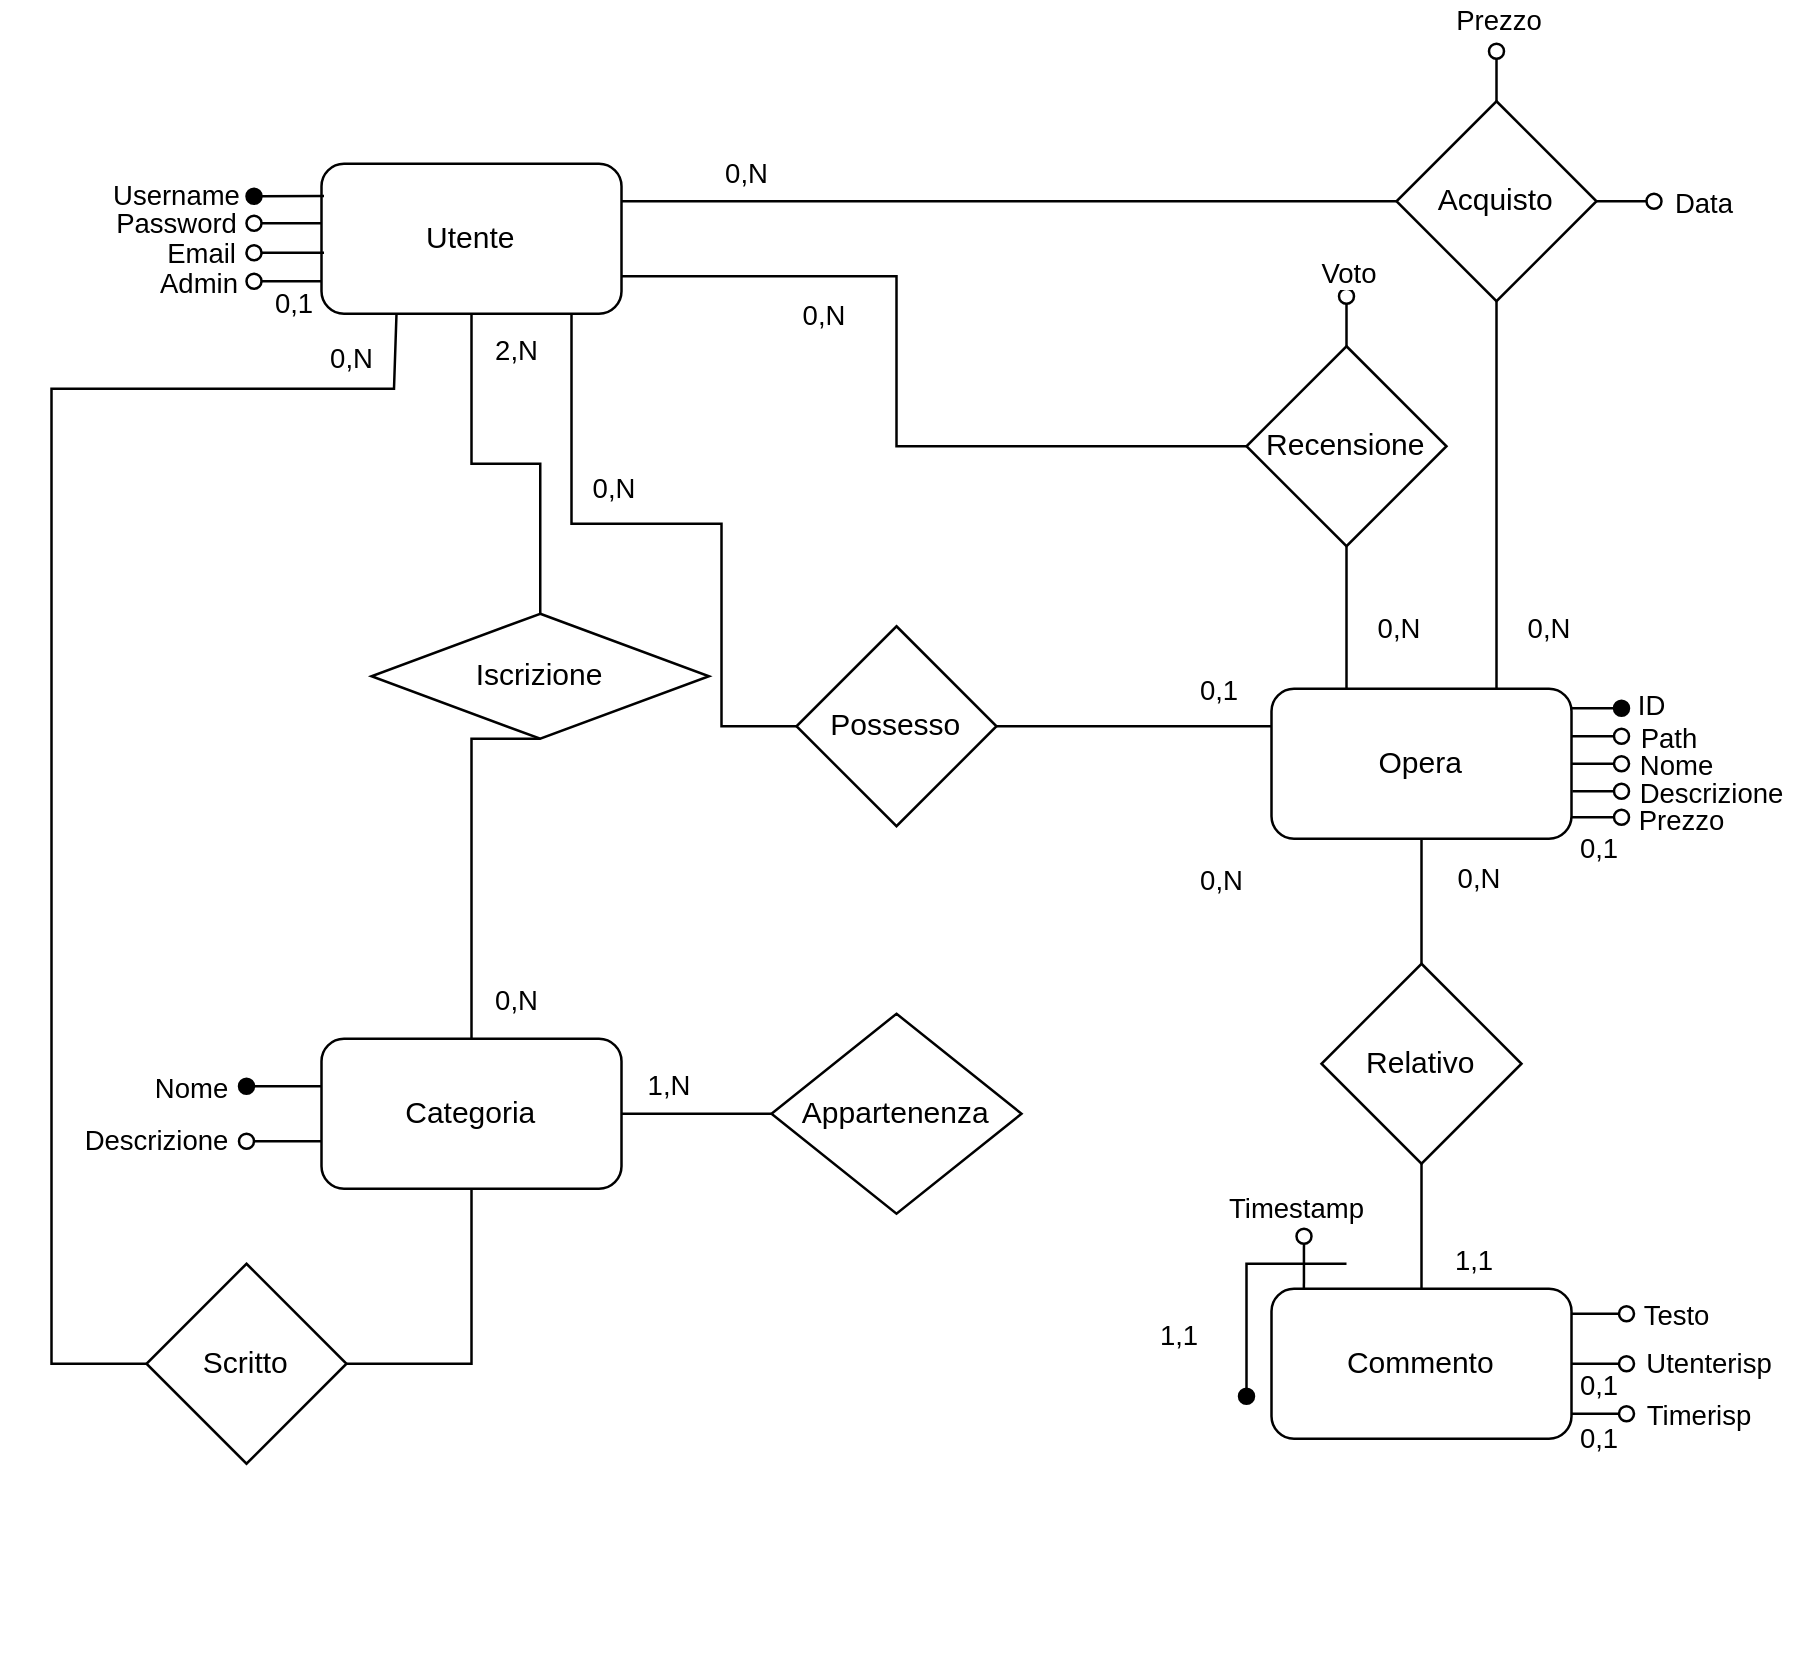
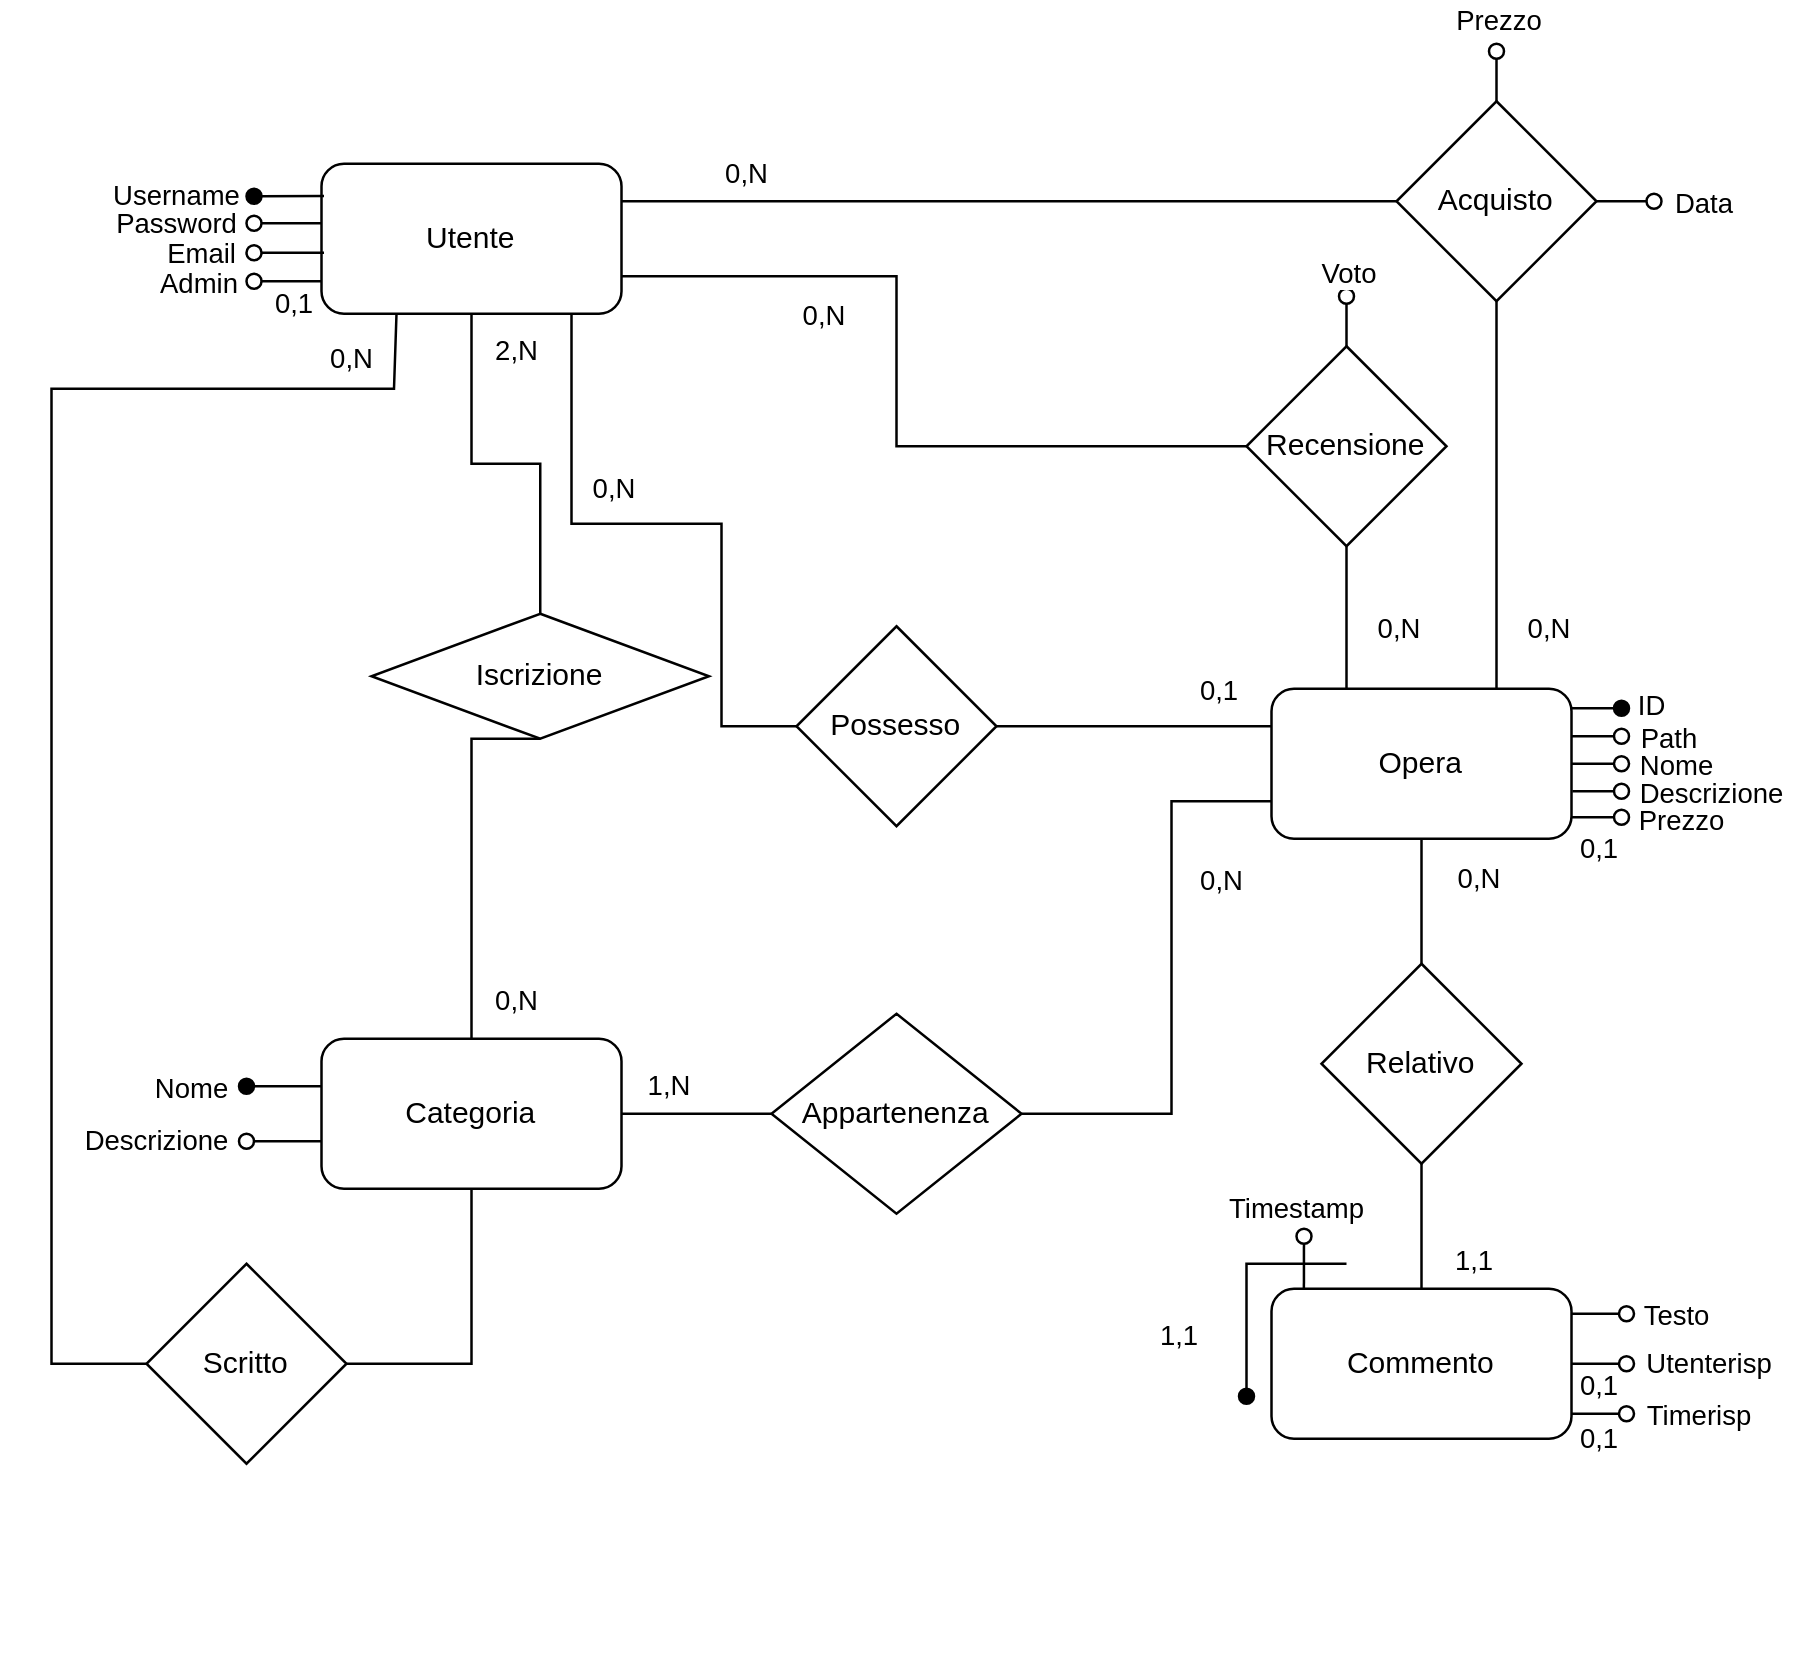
edge "Opera" -- "Appartenenza": added
